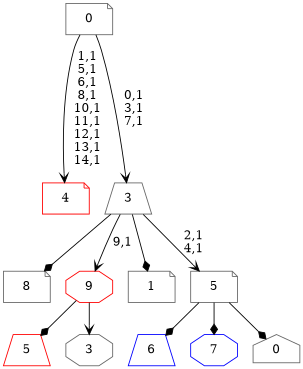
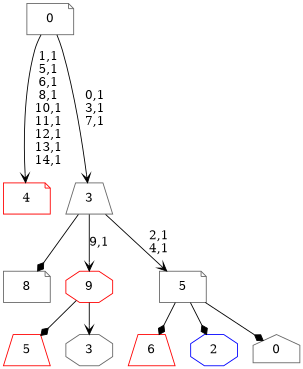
node "1": removed
node "6": color blue -> red
node "7": label "7" -> "2"
